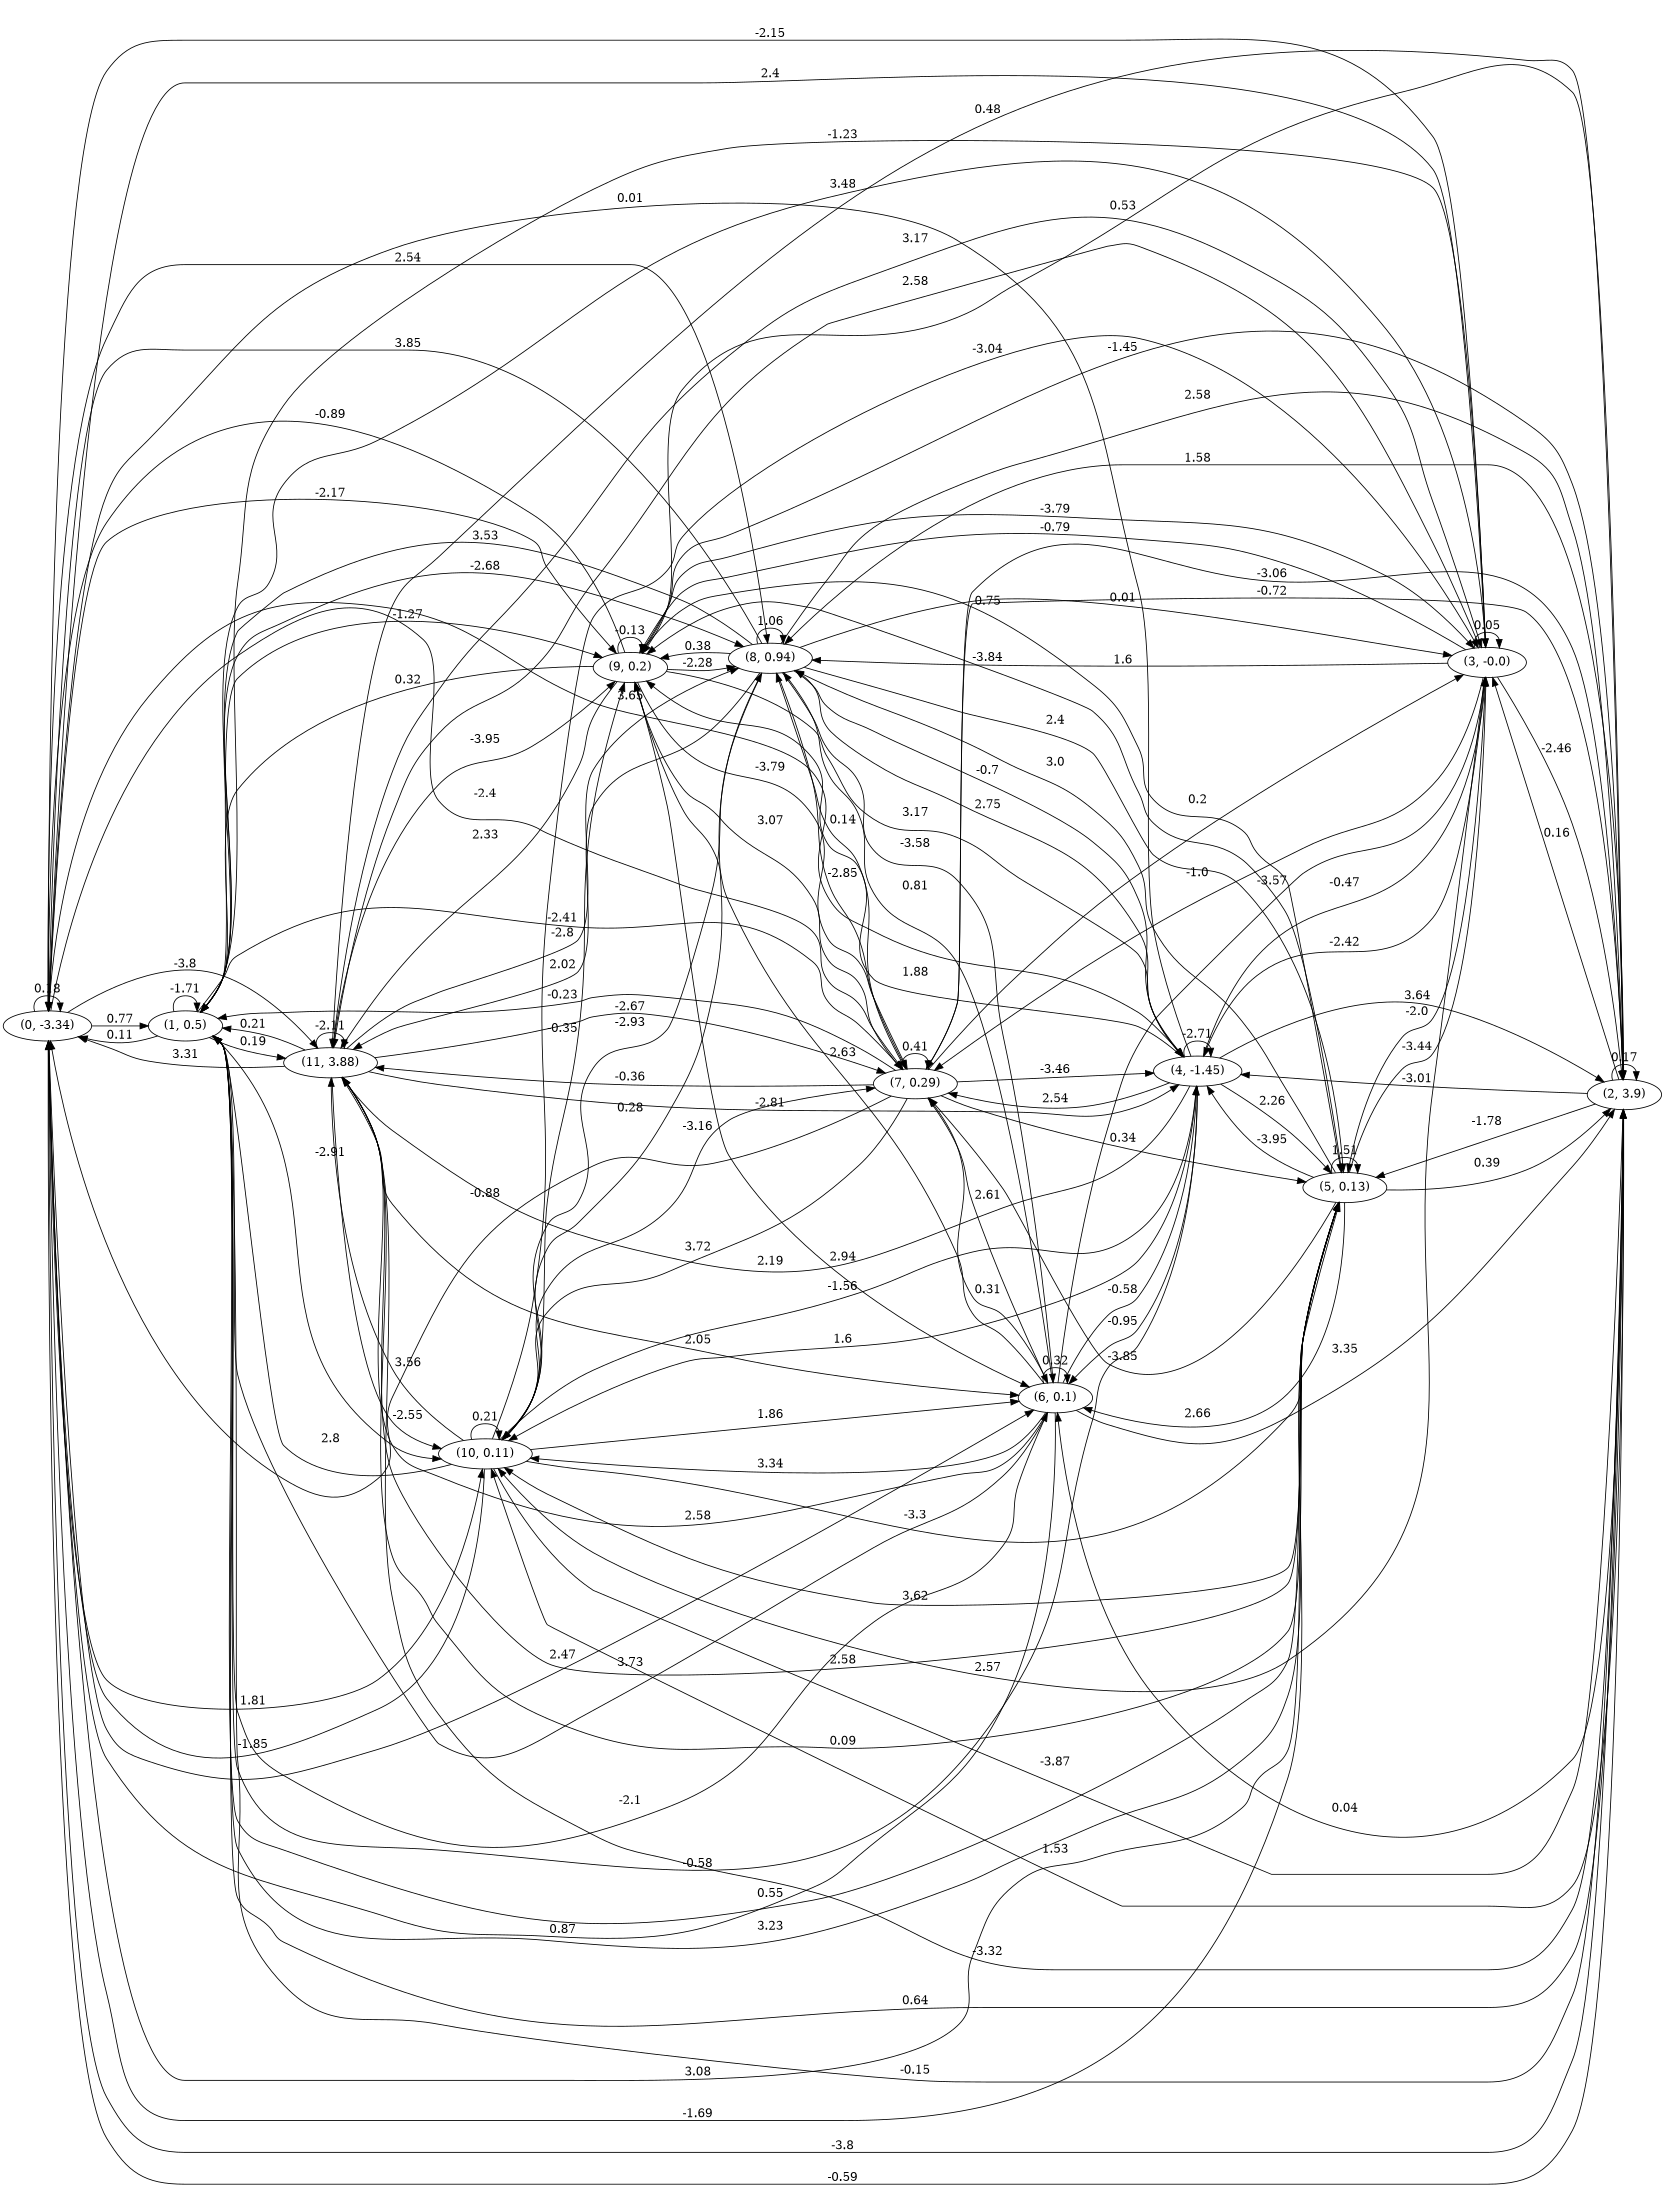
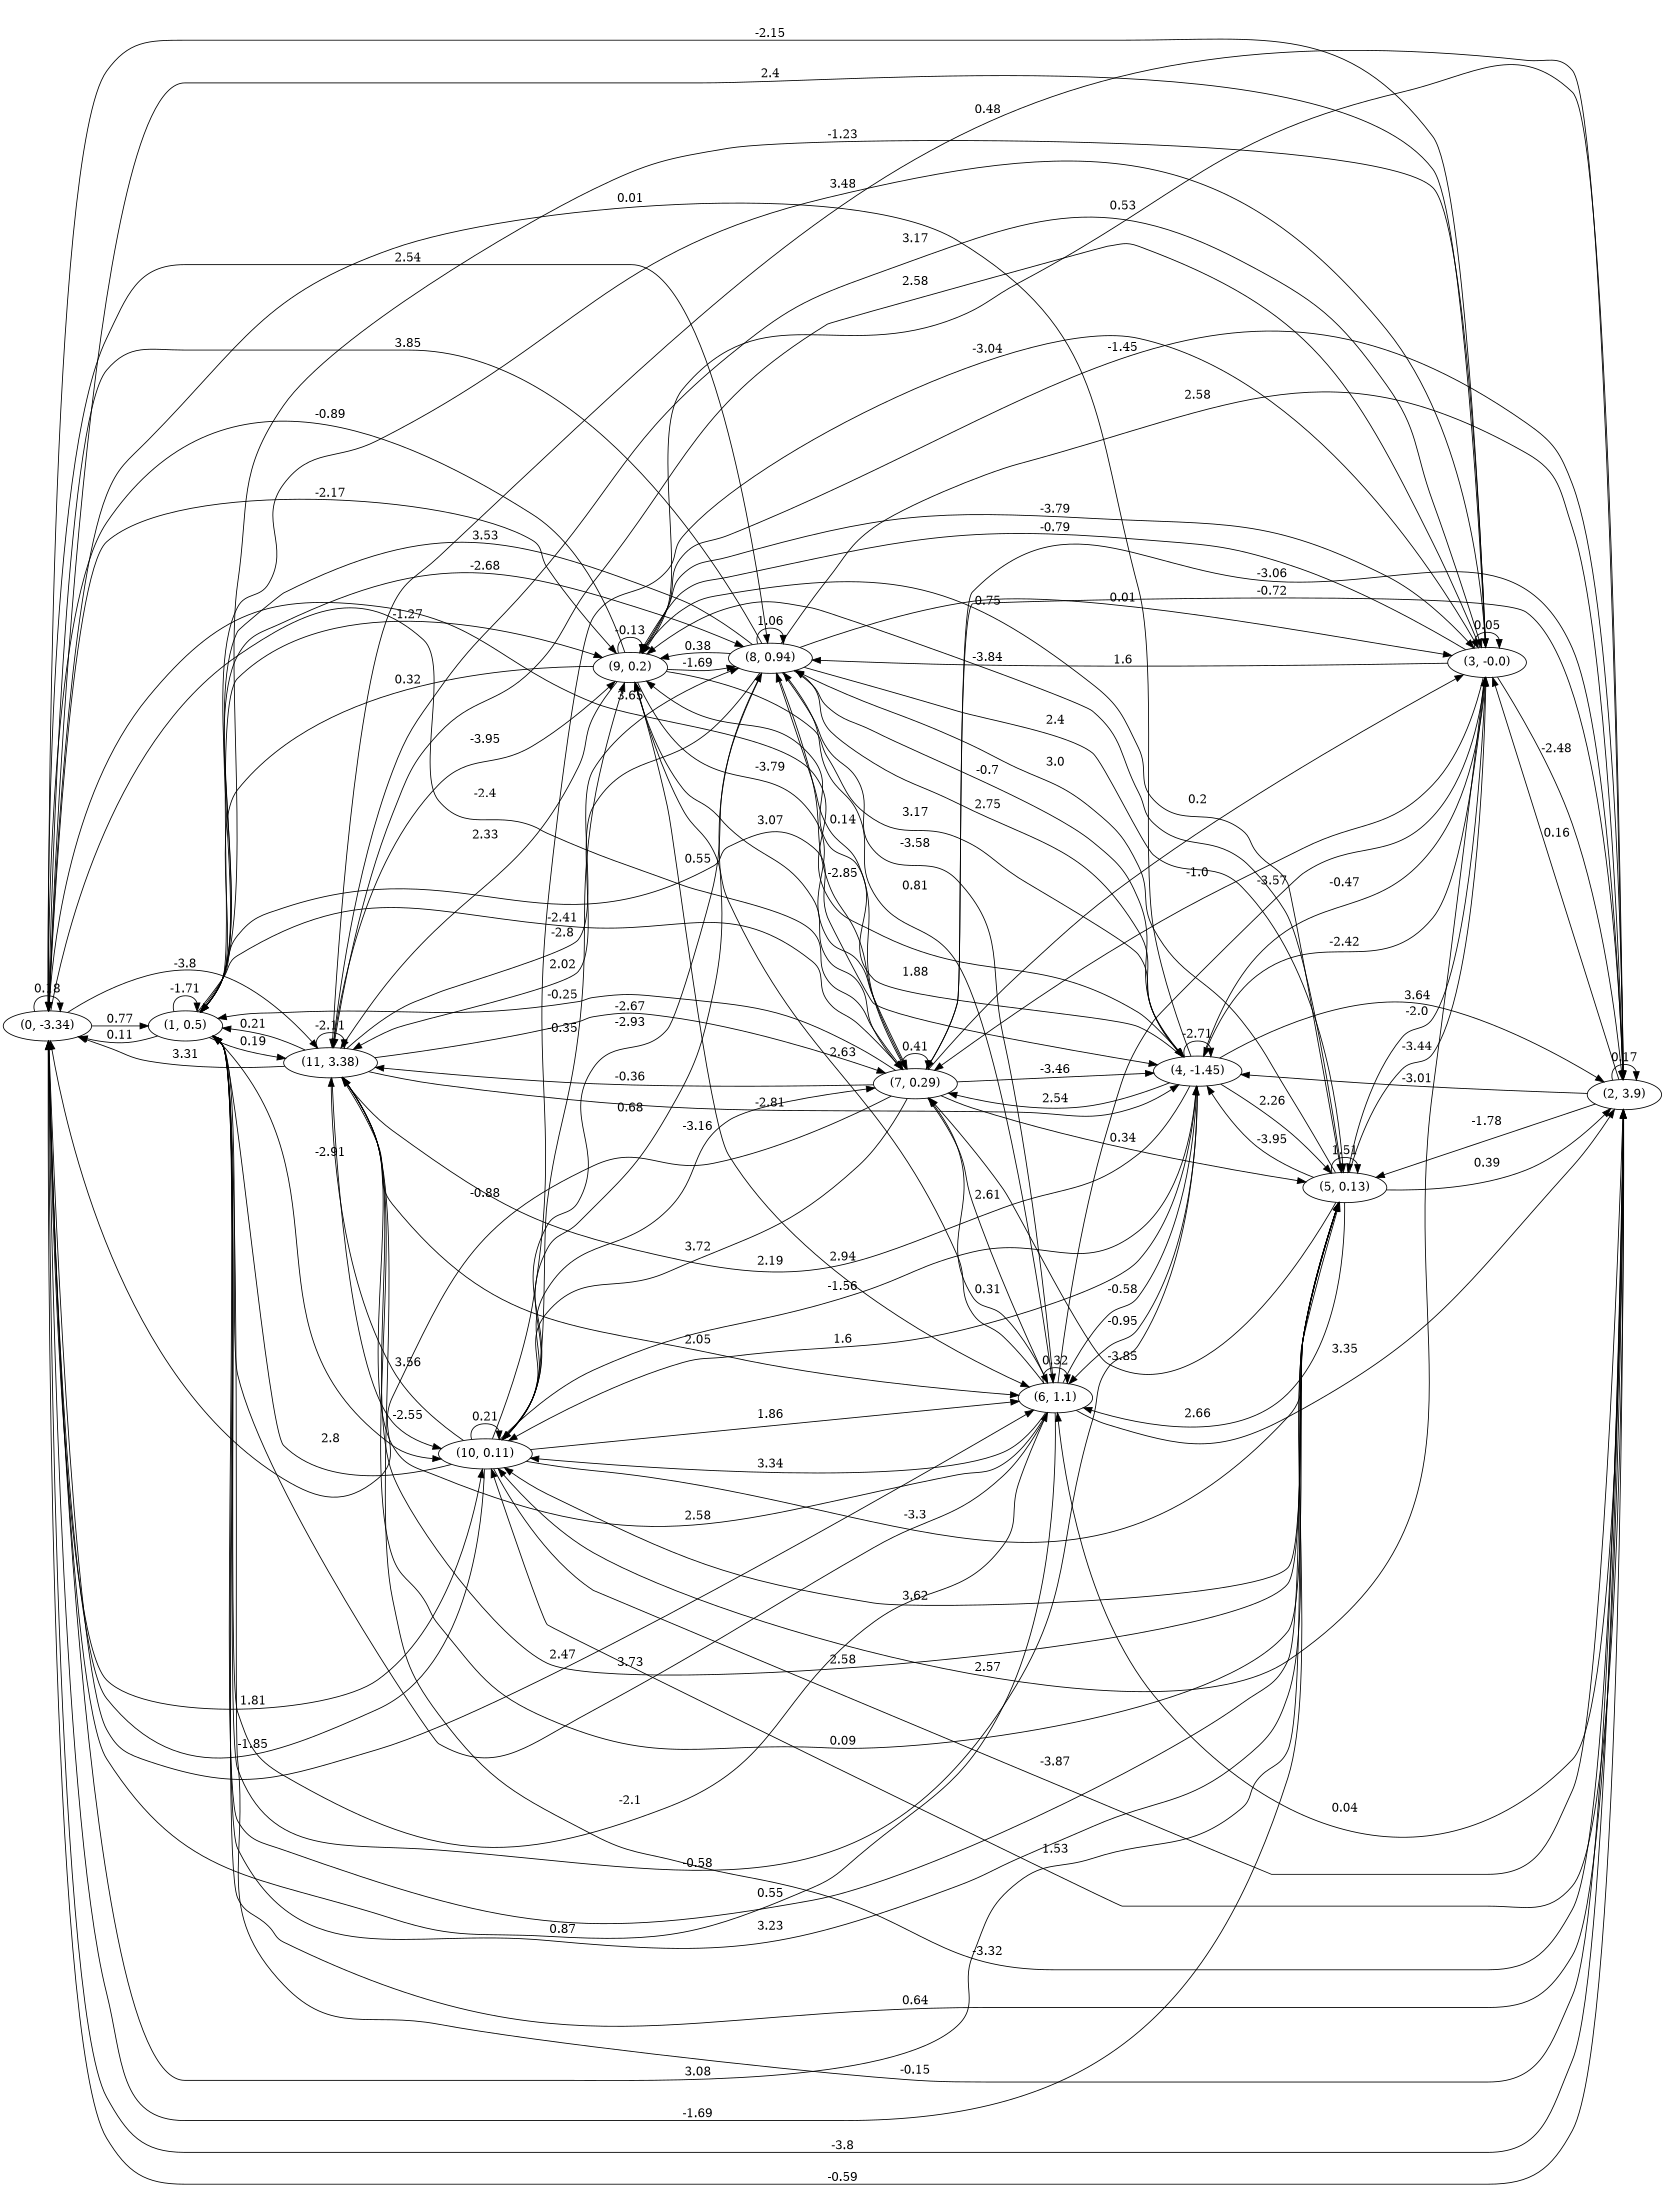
edge "(2, 3.9)" -> "(8, 0.94)": removed, label "1.58"
edge "(9, 0.2)" -> "(8, 0.94)": label "-2.28" -> "-1.69"
edge "(3, -0.0)" -> "(2, 3.9)": label "-2.46" -> "-2.48"
edge "(1, 0.5)" -> "(4, -1.45)": added, label "0.55"
edge "(7, 0.29)" -> "(1, 0.5)": label "-0.23" -> "-0.25"
node "(11, 3.88)": label "(11, 3.88)" -> "(11, 3.38)"
edge "(10, 0.11)" -> "(8, 0.94)": label "0.28" -> "0.68"
node "(6, 0.1)": label "(6, 0.1)" -> "(6, 1.1)"
